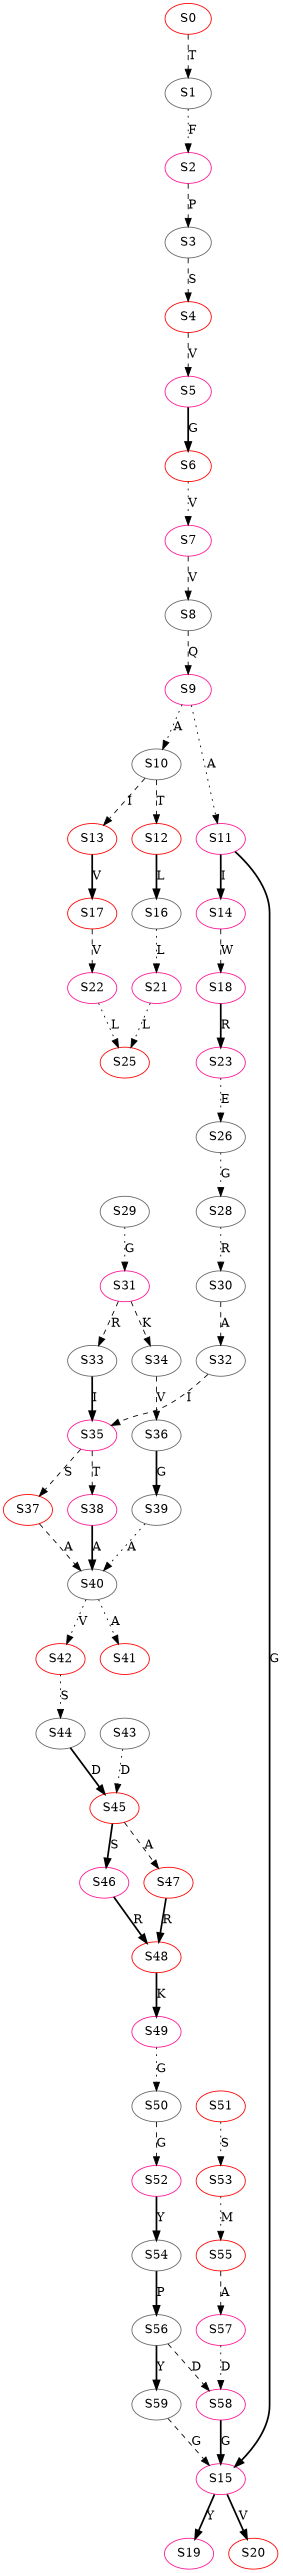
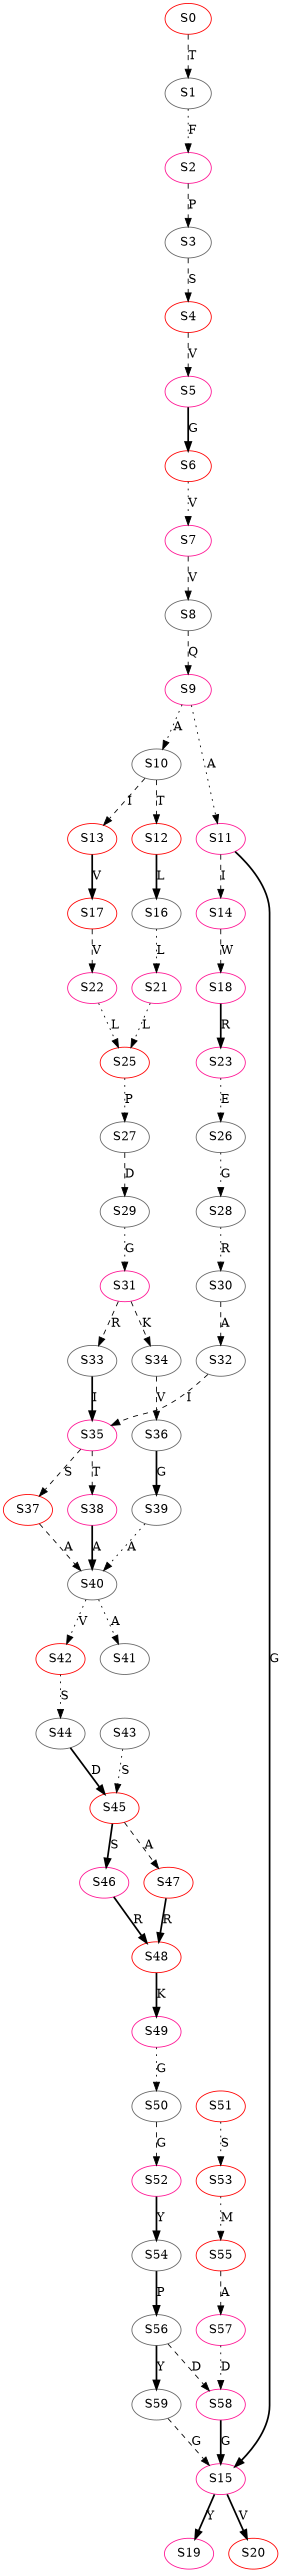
edge "S11" -> "S14": style bold -> dashed
node "S27": added
node "S41": color red -> gray40
edge "S43" -> "S45": label "D" -> "S"
